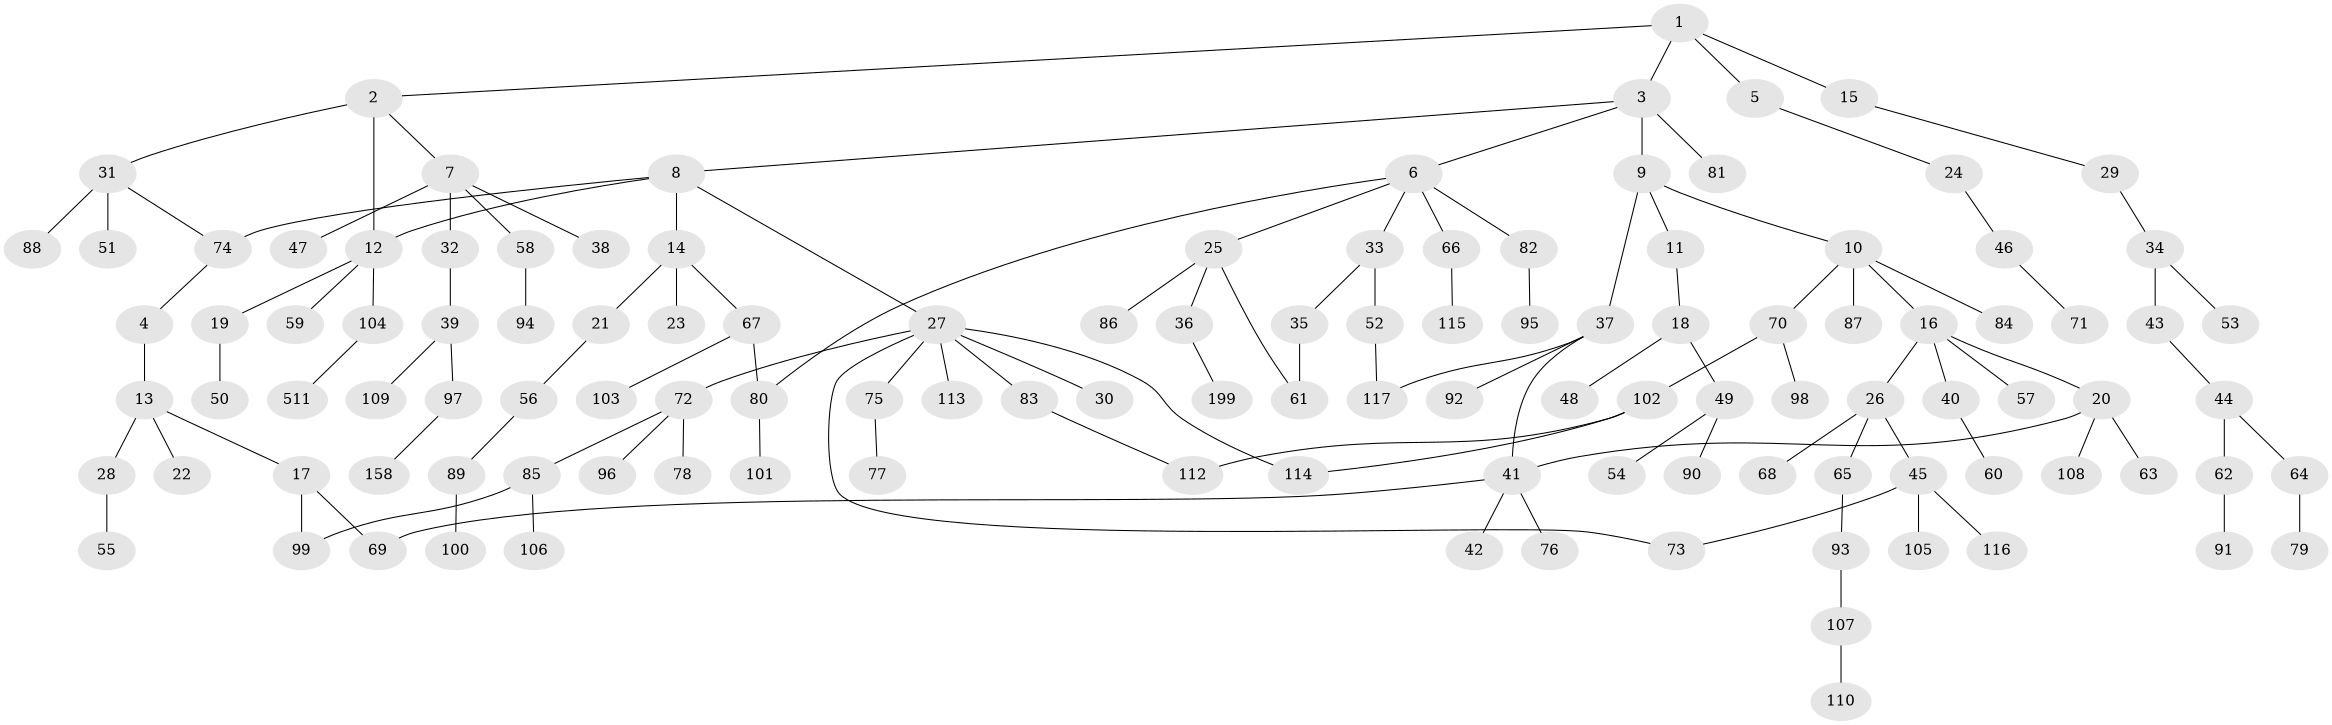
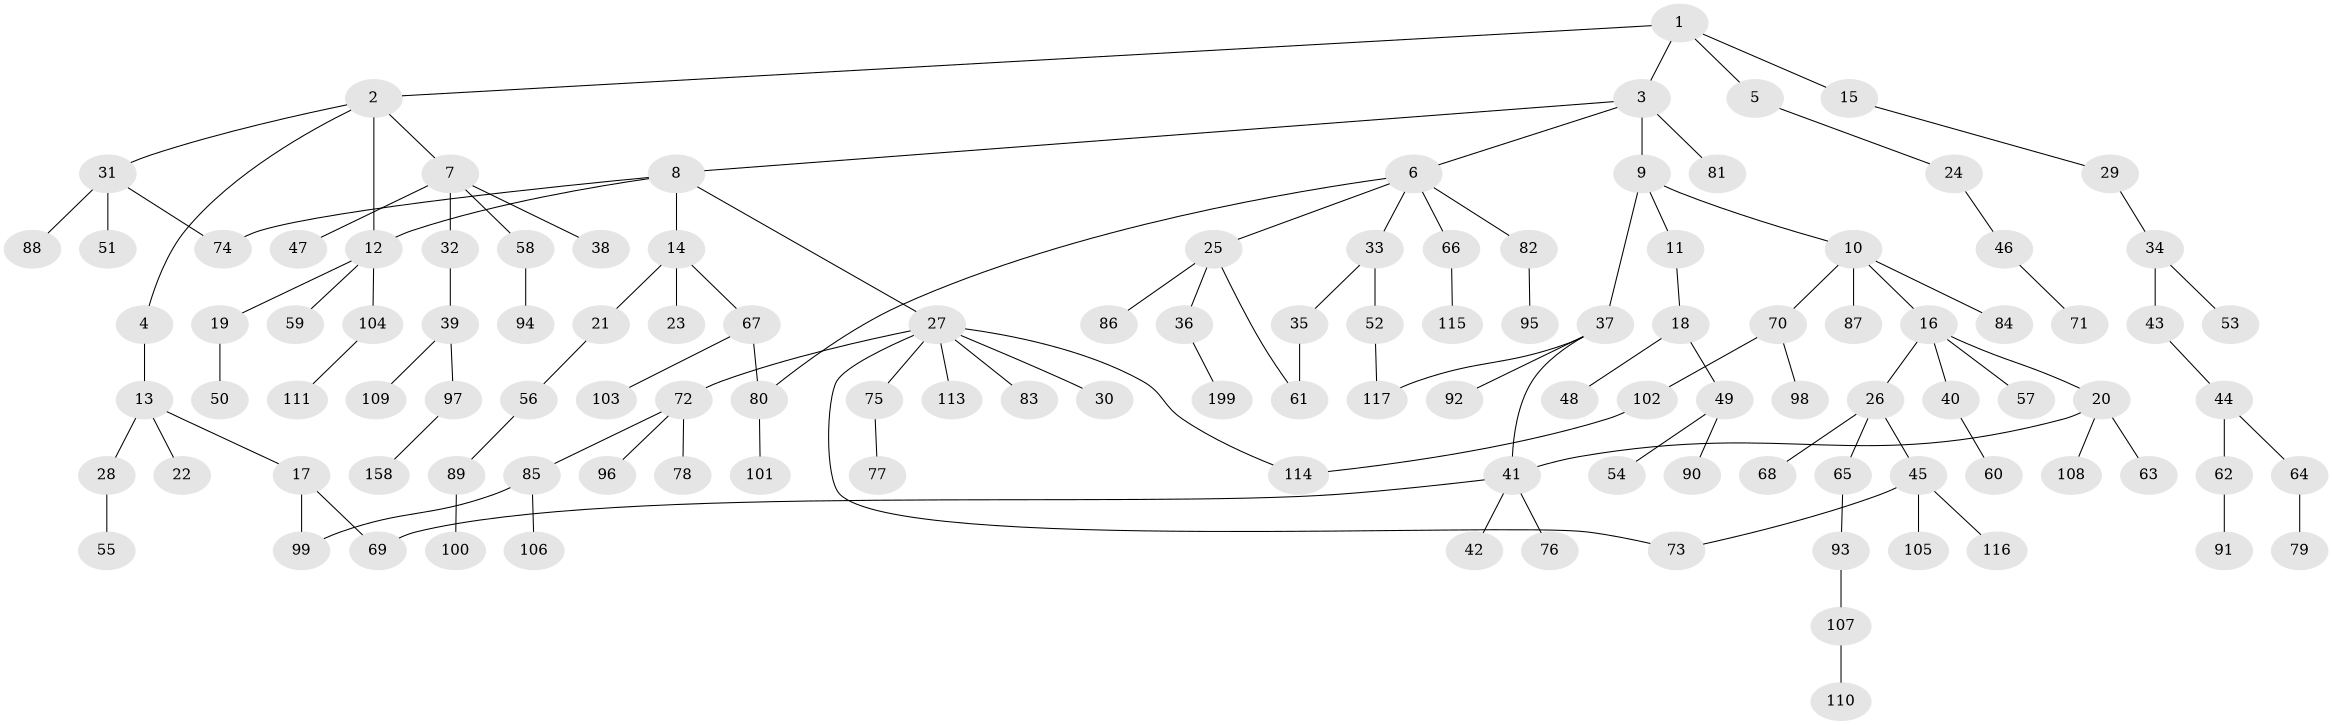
edge "74" -- "4": now "2" -- "4"
node "511": label "511" -> "111"
node "112": removed
